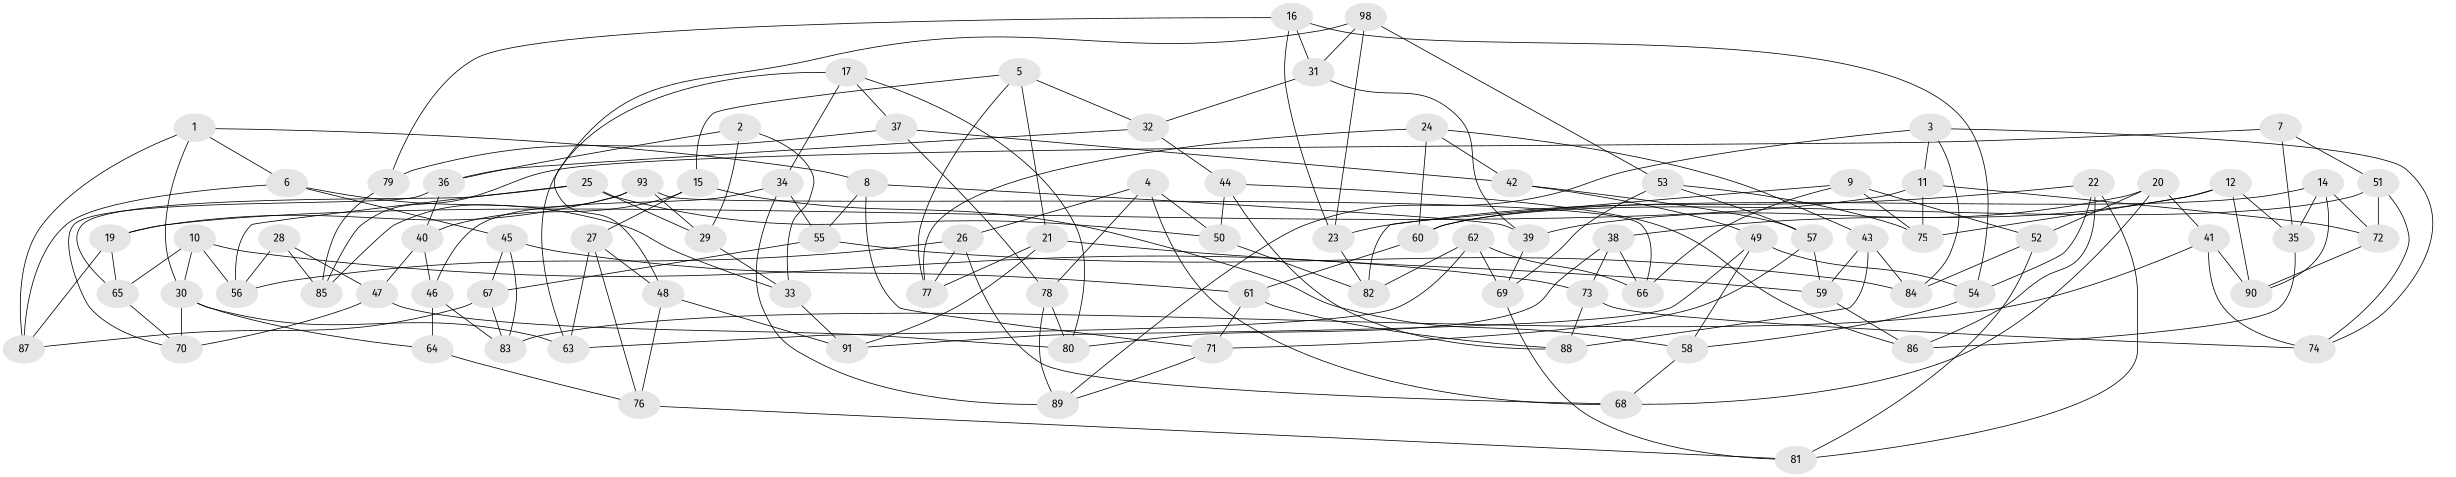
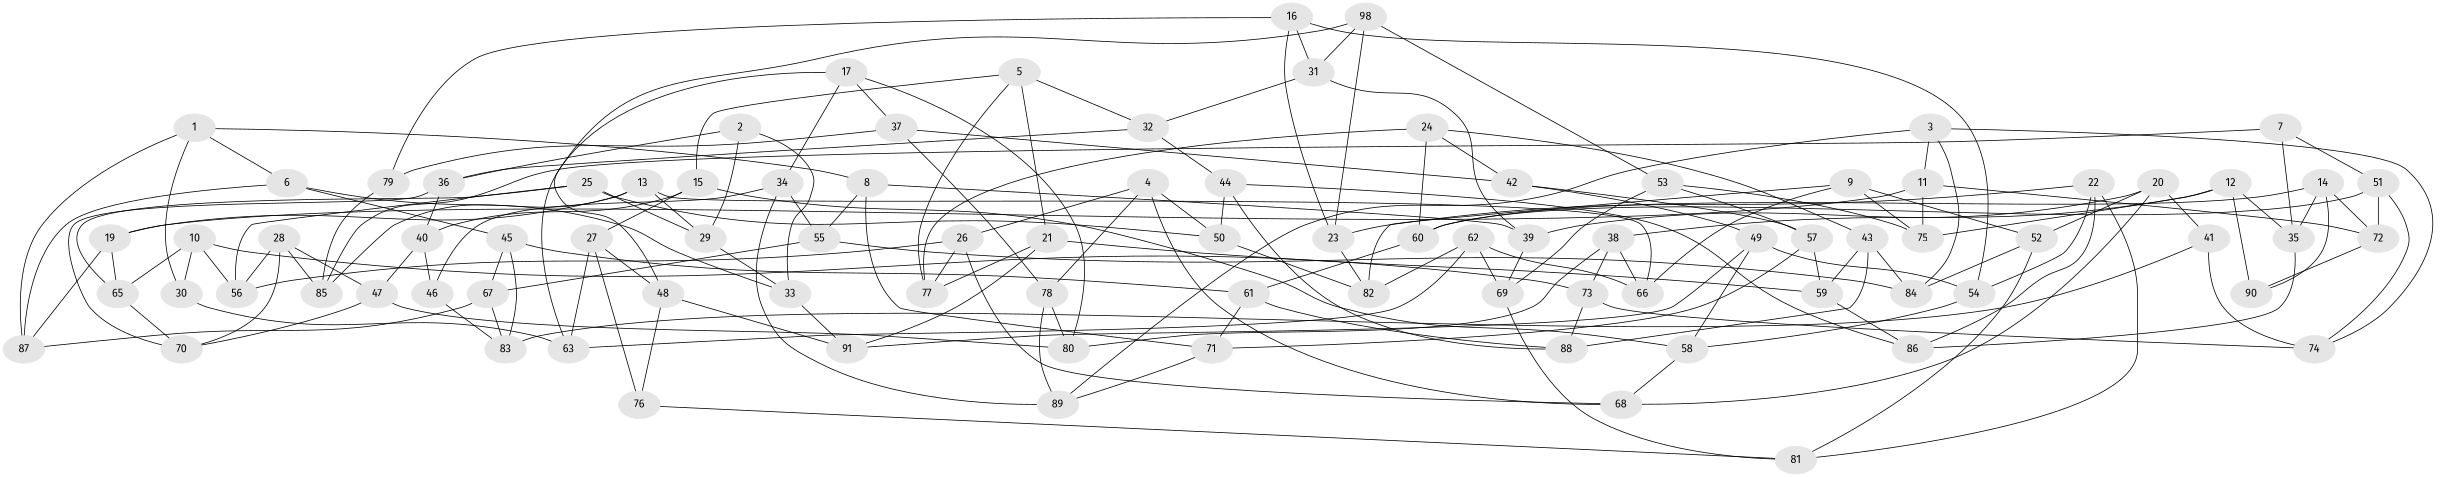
node "93": label "93" -> "13"
edge "41" -- "90": removed
edge "30" -- "70": now "28" -- "70"
node "64": removed
